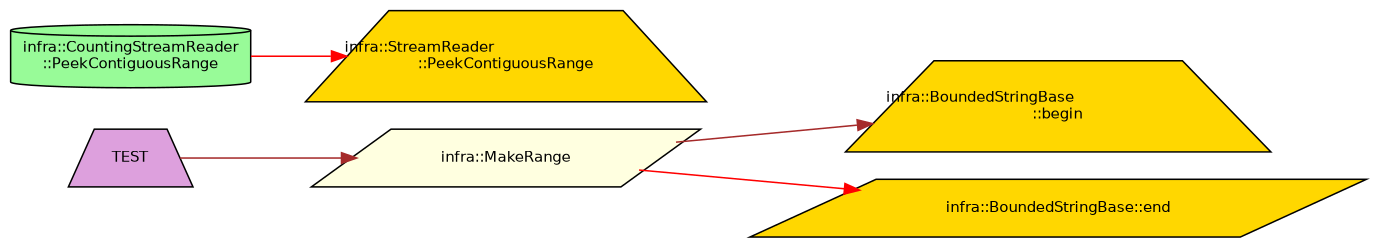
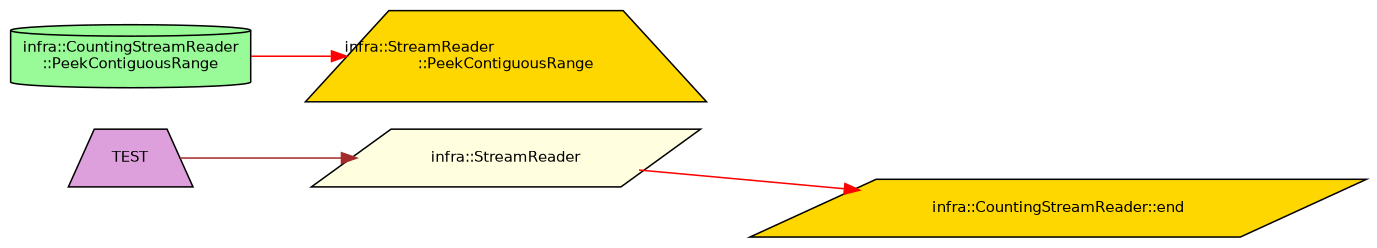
node "infra::BoundedStringBase ::begin": removed
node "infra::MakeRange": label "infra::MakeRange" -> "infra::StreamReader"
node "infra::BoundedStringBase::end": label "infra::BoundedStringBase::end" -> "infra::CountingStreamReader::end"
